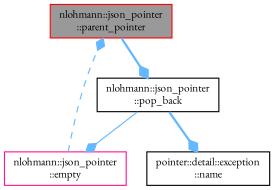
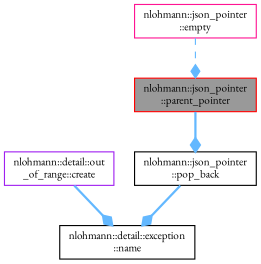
edge "nlohmann::json_pointer ::pop_back" -> "nlohmann::json_pointer ::empty": removed
node "nlohmann::detail::out _of_range::create": added
node "pointer::detail::exception ::name": label "pointer::detail::exception ::name" -> "nlohmann::detail::exception ::name"
